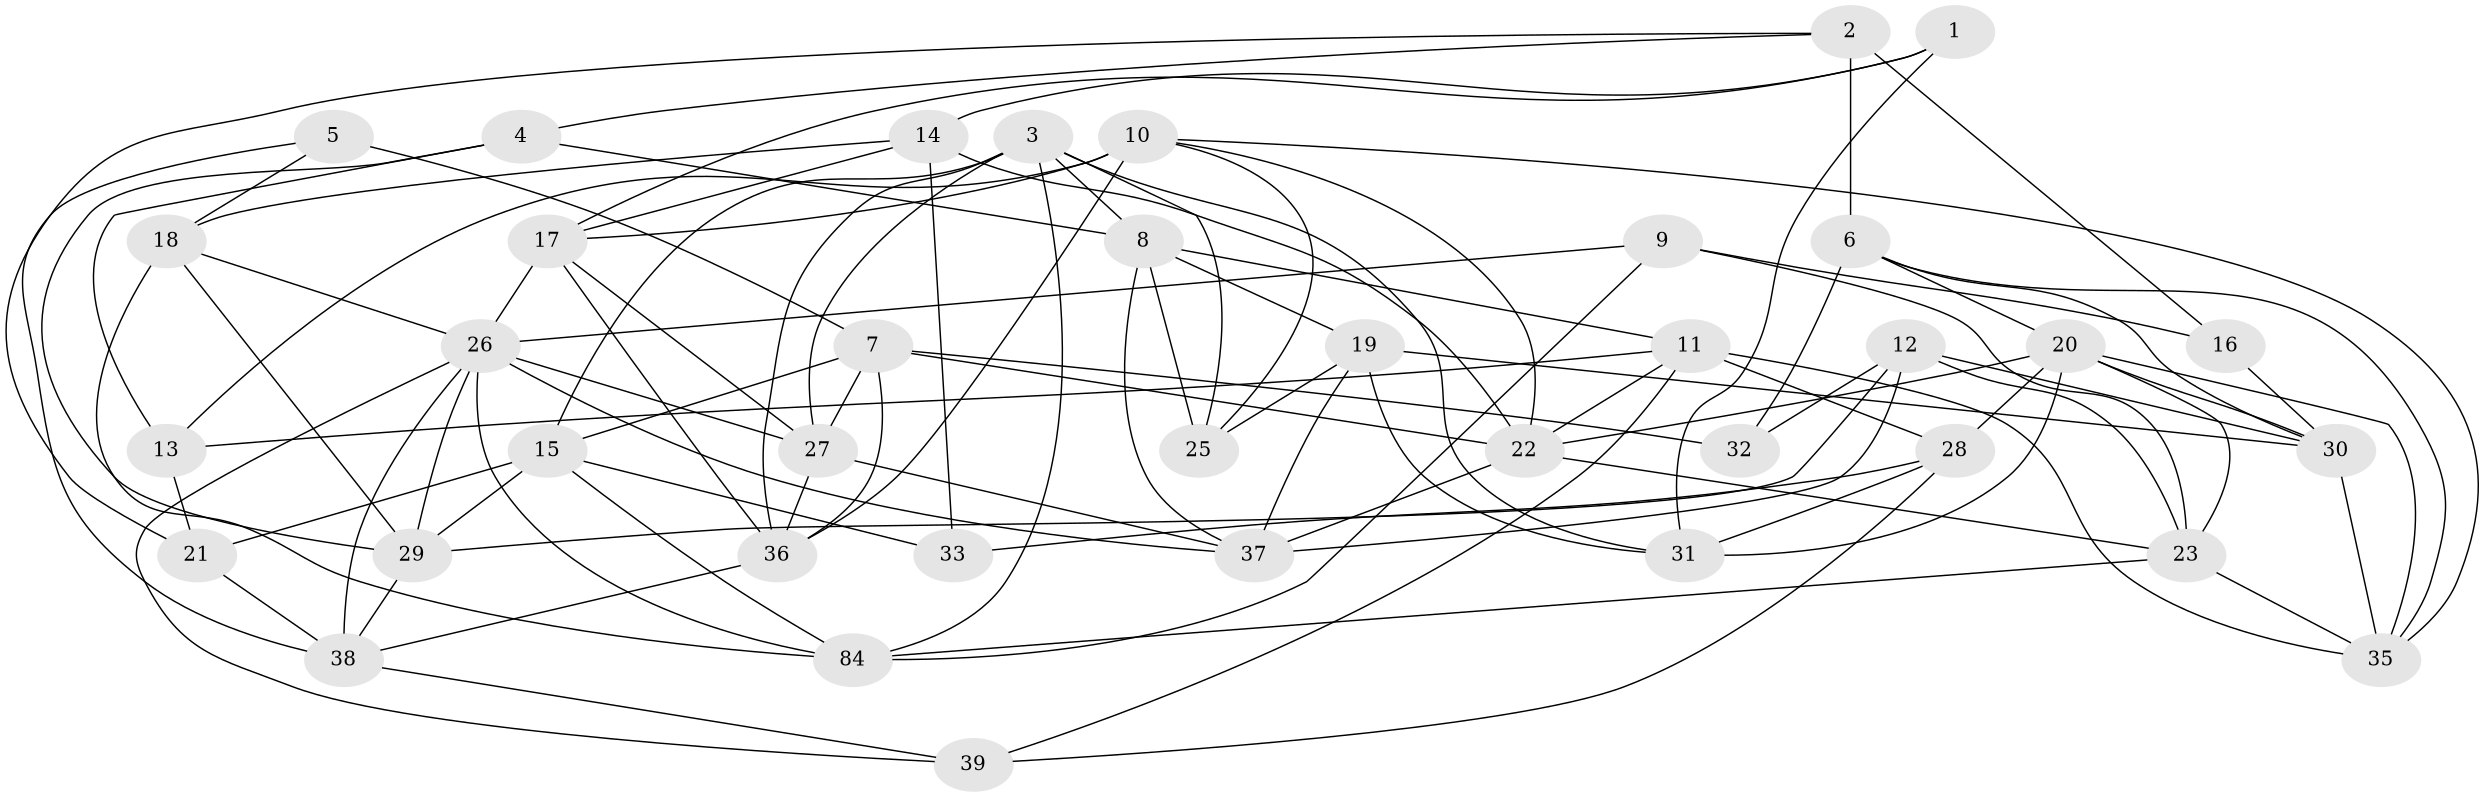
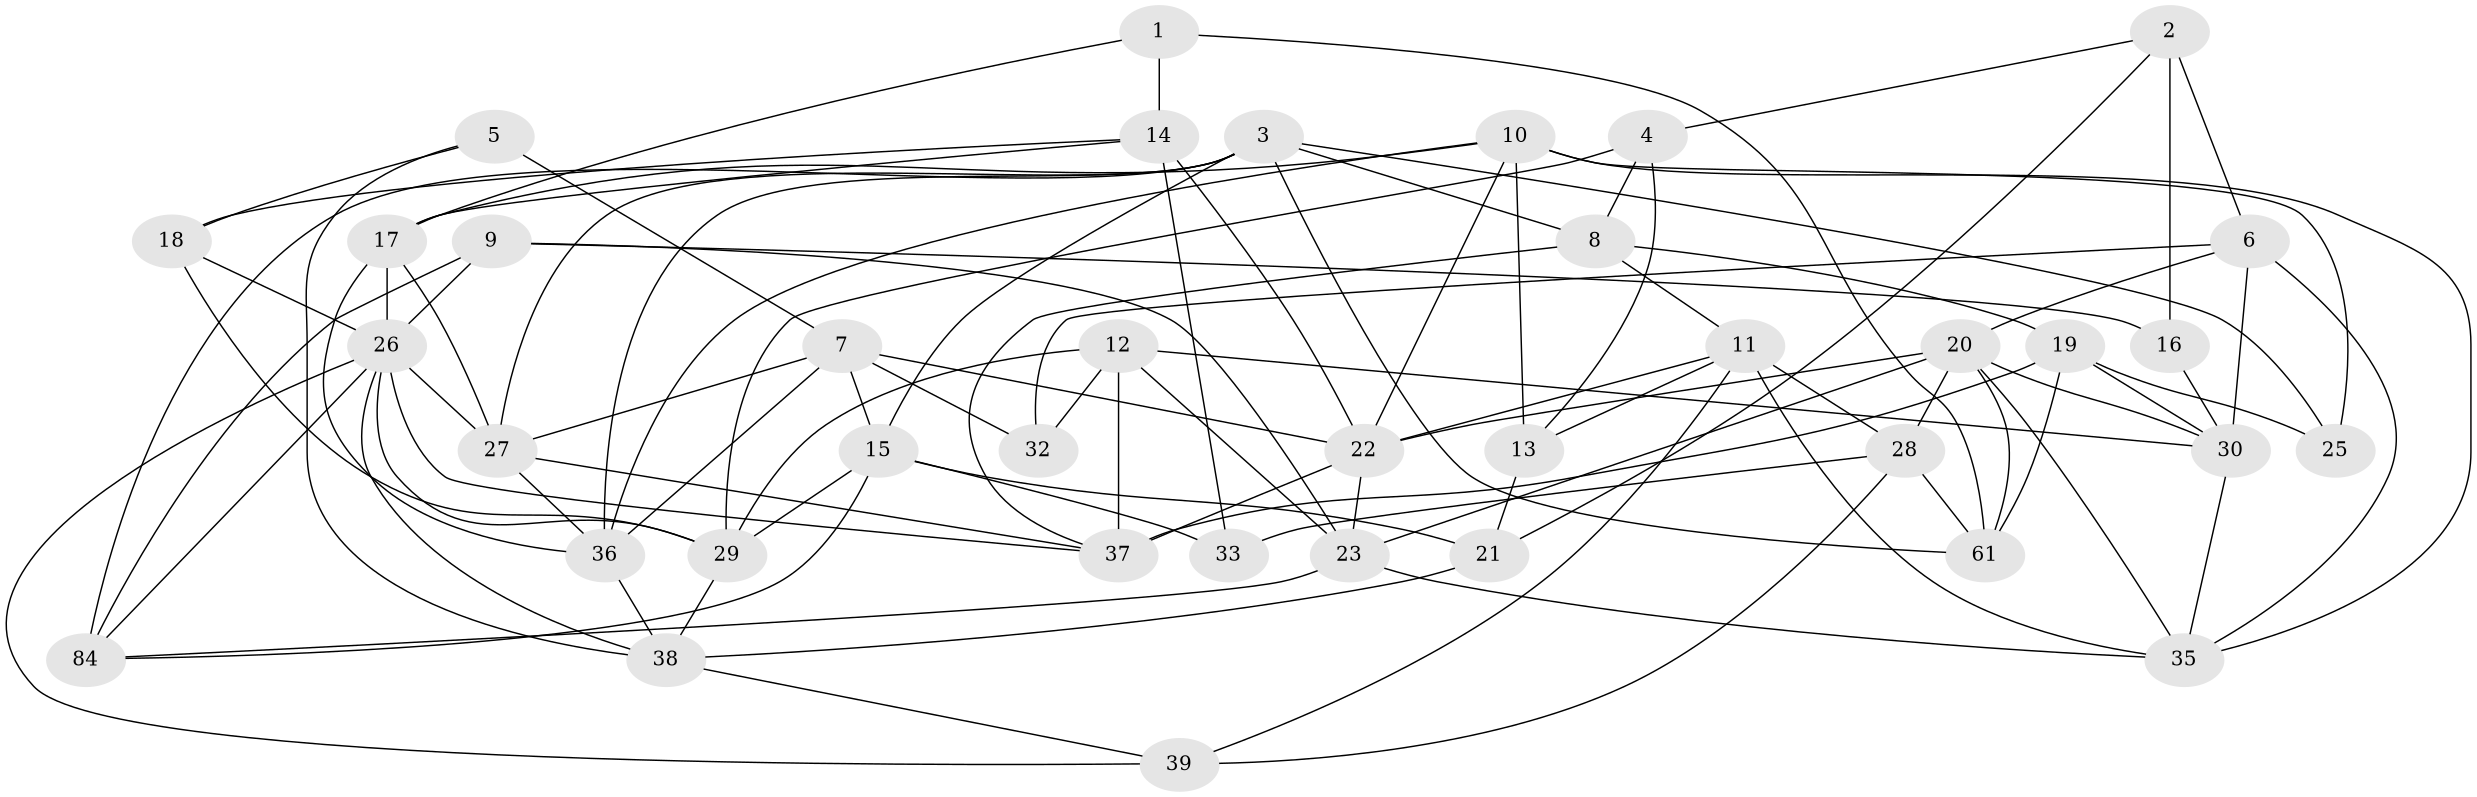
edge "8" -- "25": removed
node "31": label "31" -> "61"
edge "18" -- "84": removed
